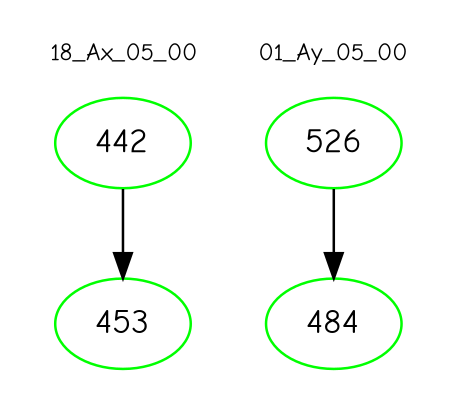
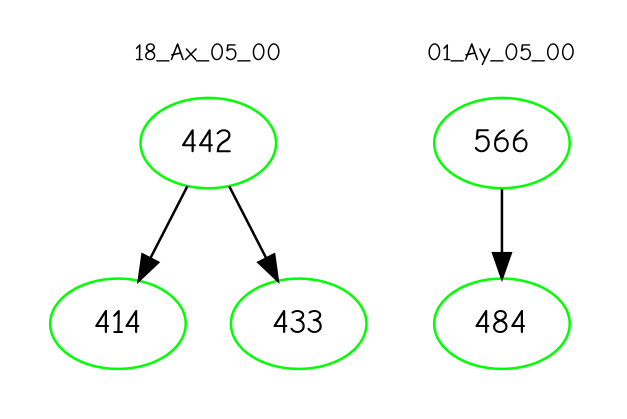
node "526": label "526" -> "566"
node "414": added
node "453": label "453" -> "433"
